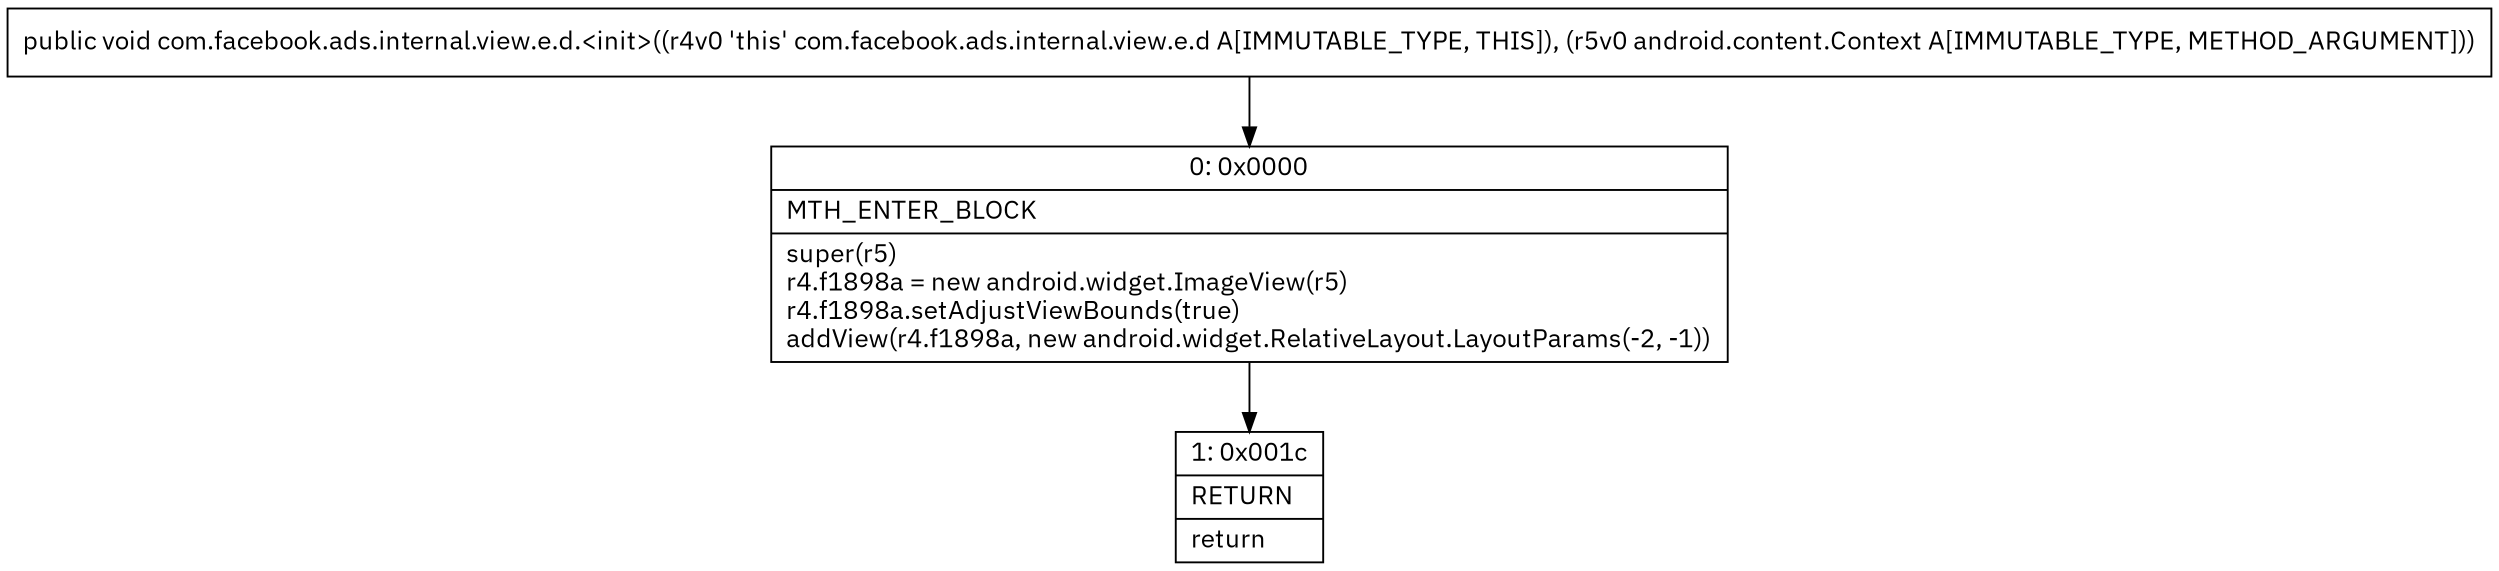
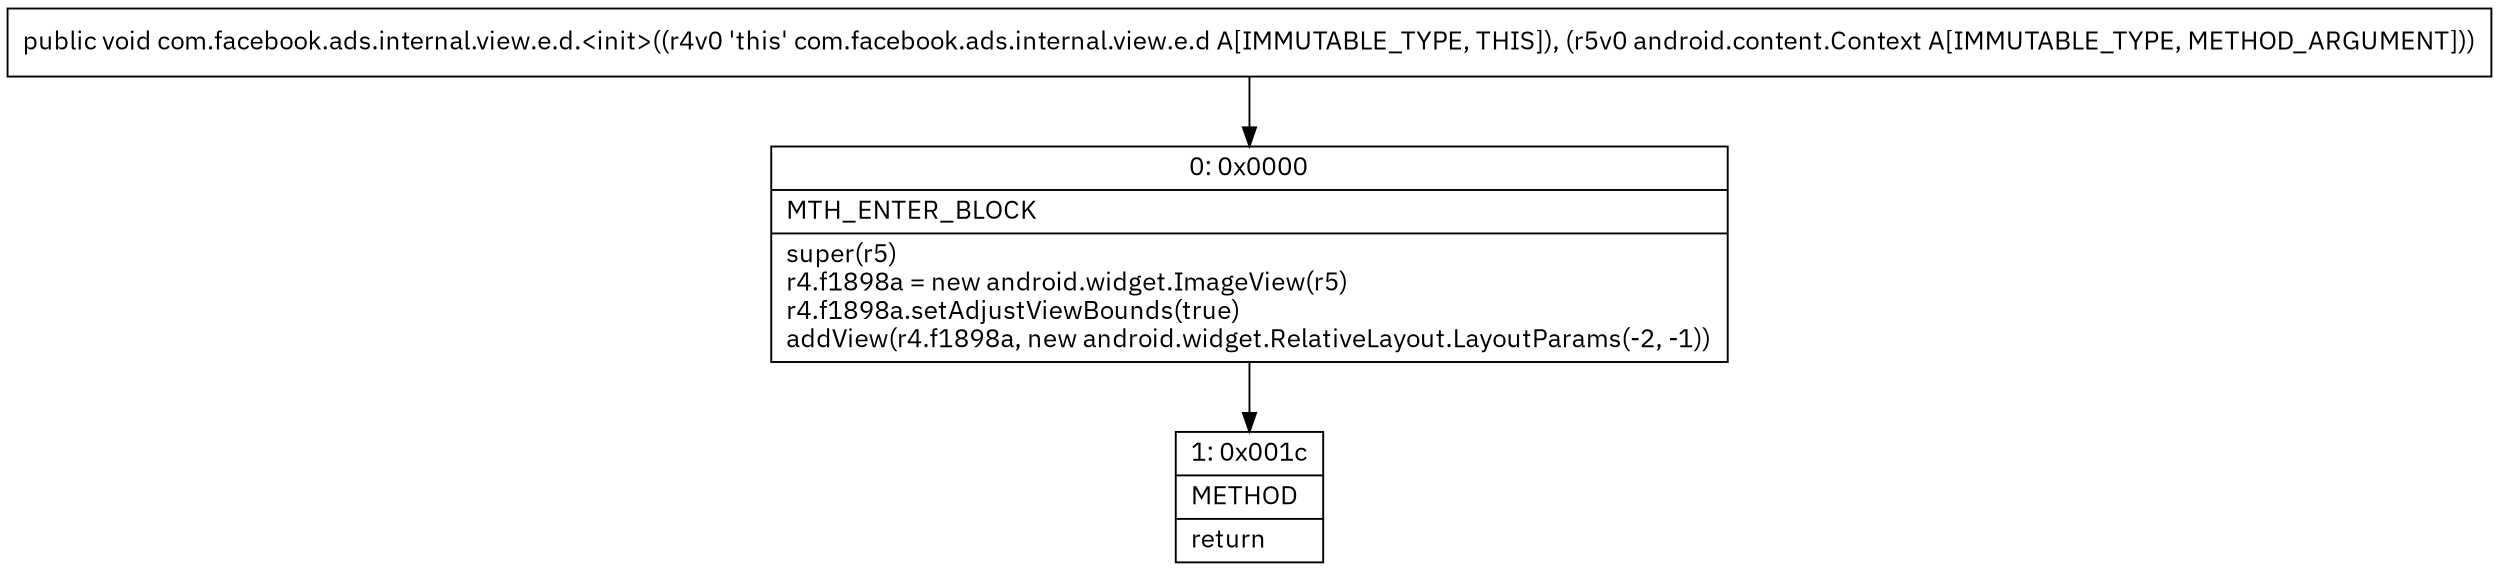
node "1: 0x001c": text "RETURN" -> "METHOD"
